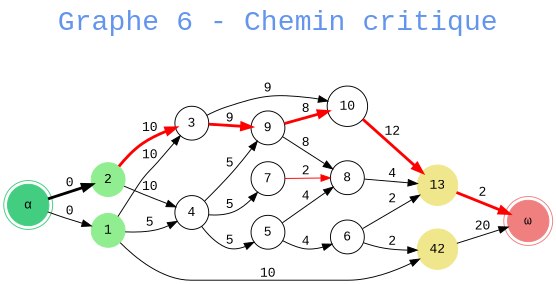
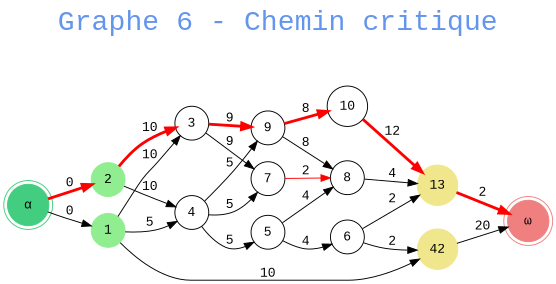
edge "3" -> "10": now "3" -> "7"
edge "α" -> "2": color black -> red
